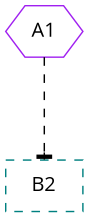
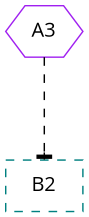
node "A1": label "A1" -> "A3"
